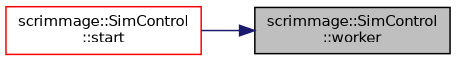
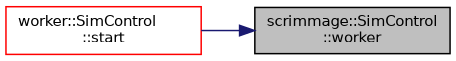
node "scrimmage::SimControl ::start": label "scrimmage::SimControl ::start" -> "worker::SimControl ::start"
